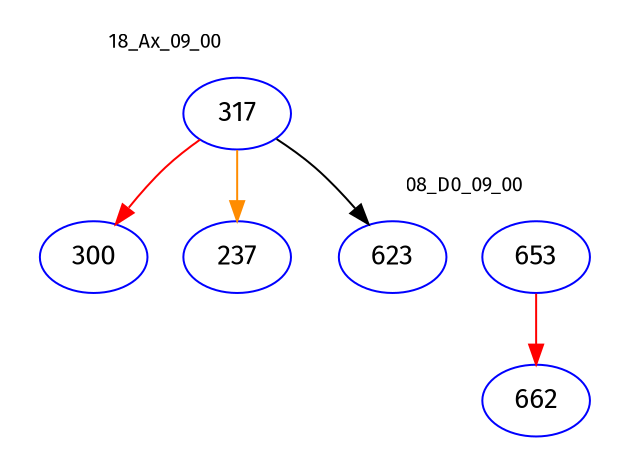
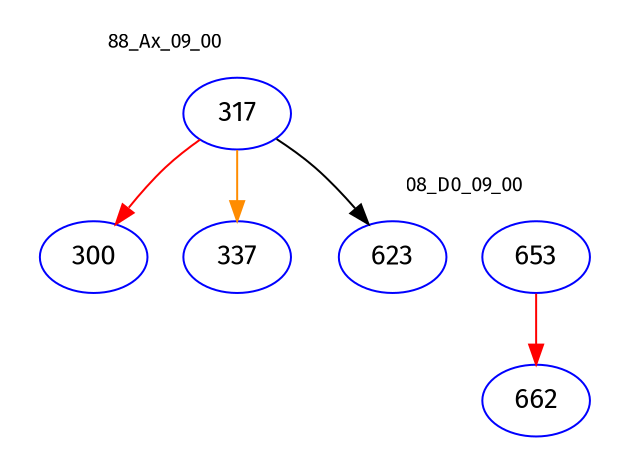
cluster "18_Ax_09_00": label "18_Ax_09_00" -> "88_Ax_09_00"
node "237": label "237" -> "337"
